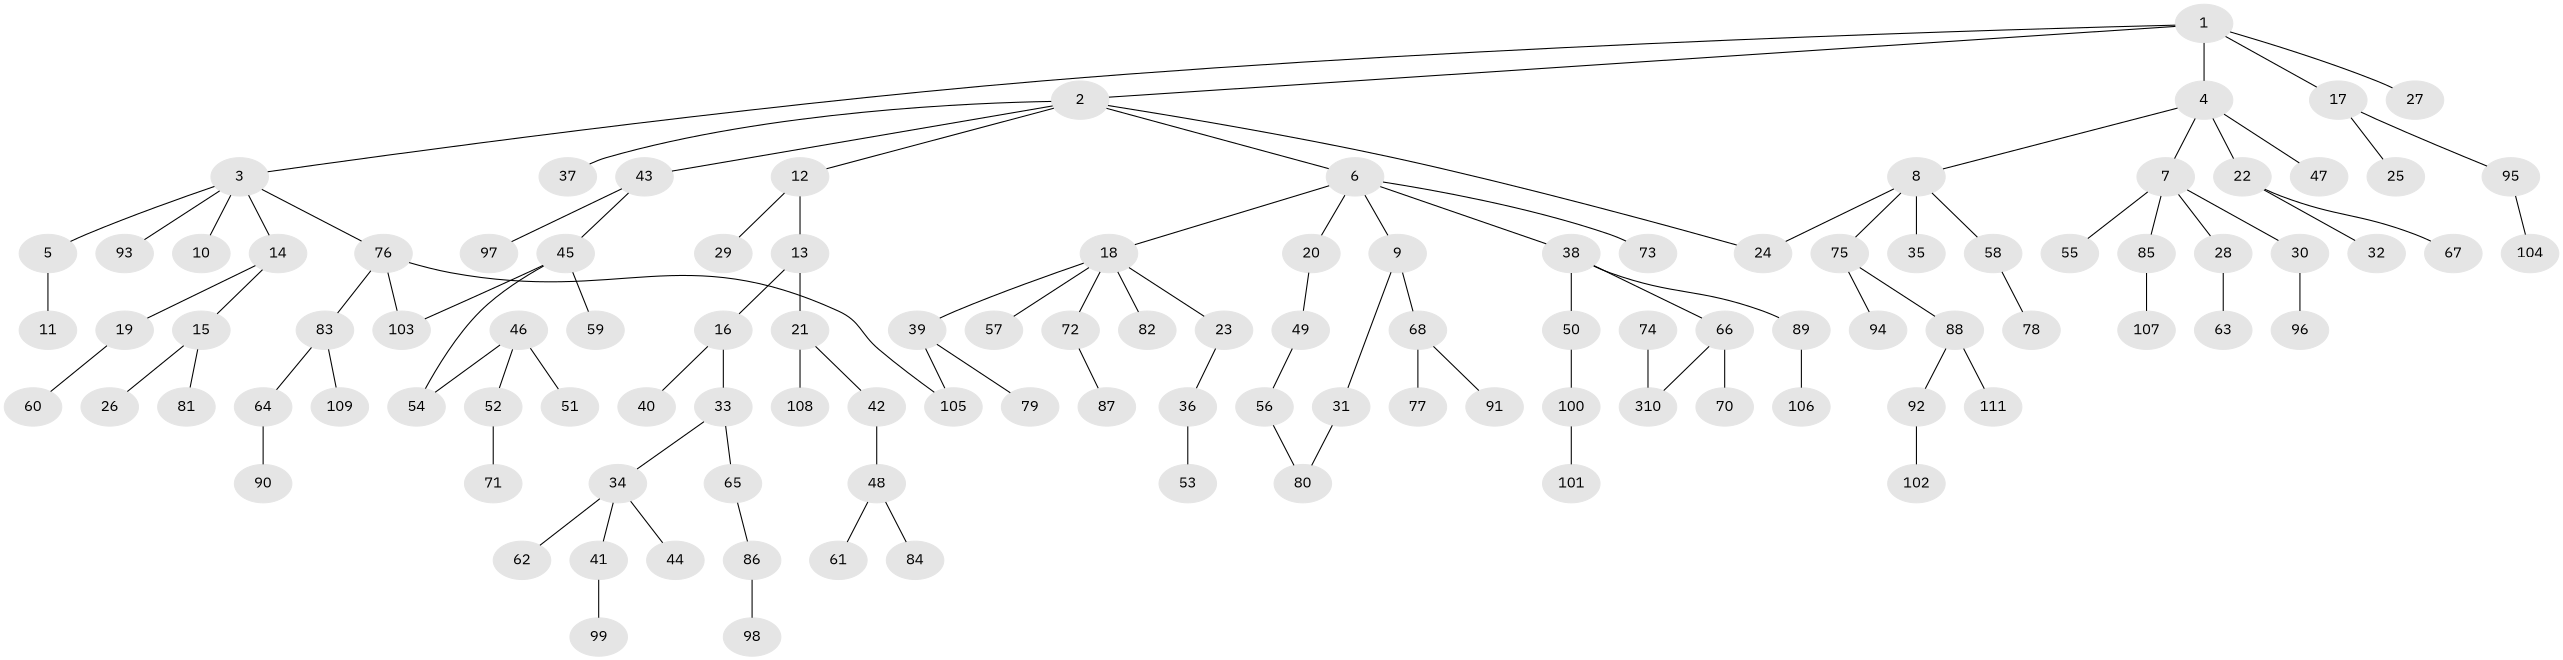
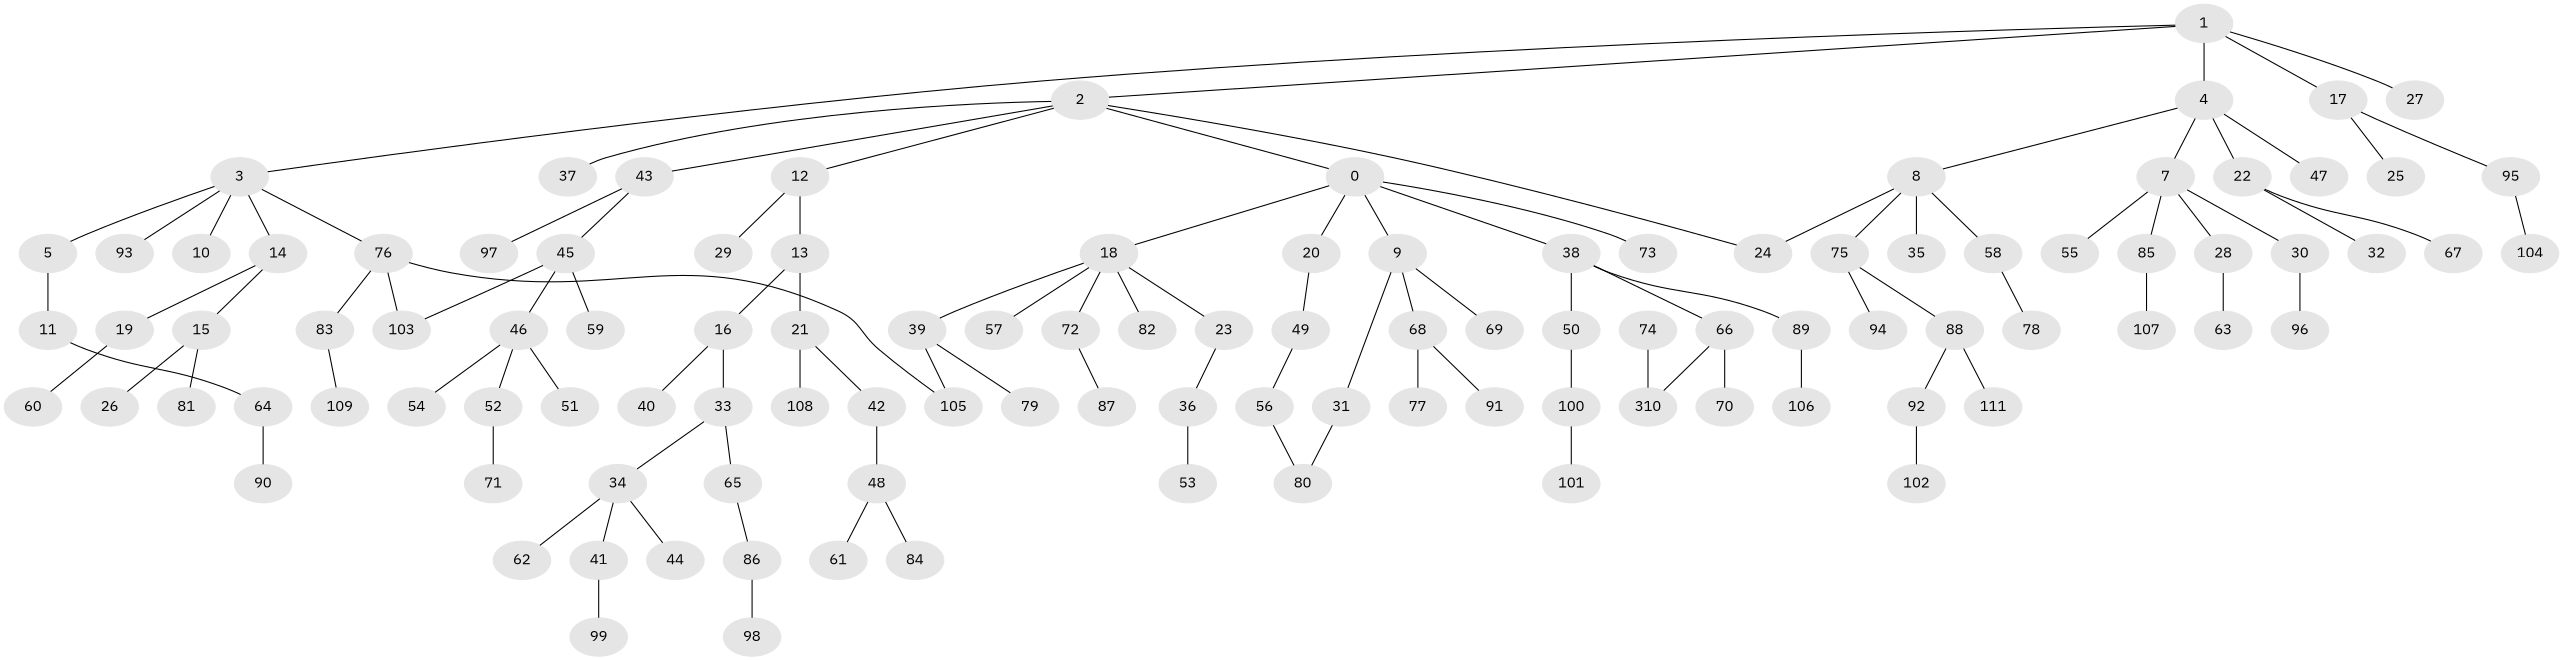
node "6": label "6" -> "0"
edge "45" -- "54": now "45" -- "46"
node "69": added
edge "83" -- "64": now "11" -- "64"
